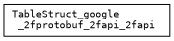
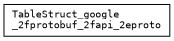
node "TableStruct_google _2fprotobuf_2fapi_2fapi": label "TableStruct_google _2fprotobuf_2fapi_2fapi" -> "TableStruct_google _2fprotobuf_2fapi_2eproto"
